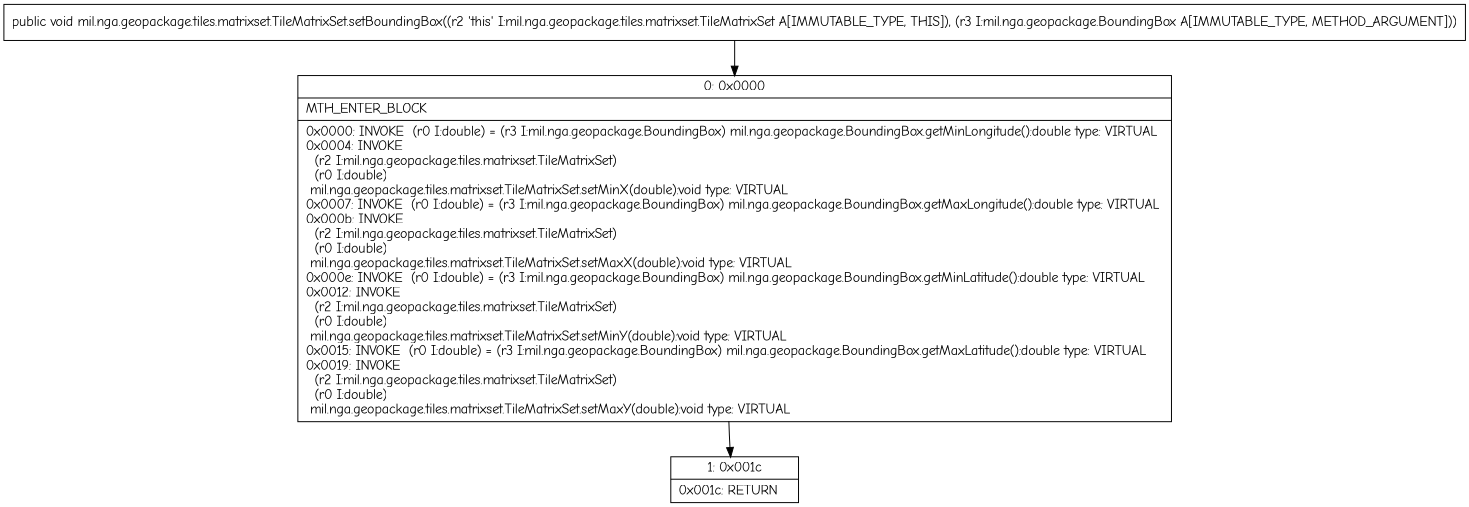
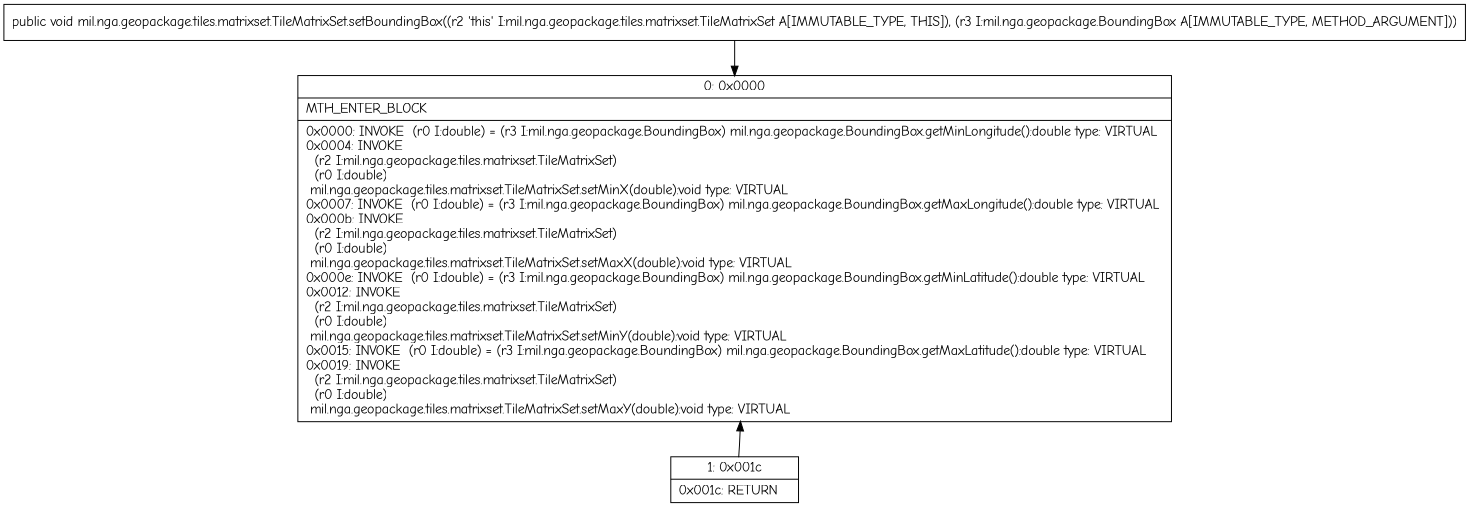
edge "0: 0x0000" -> "1: 0x001c": reversed
